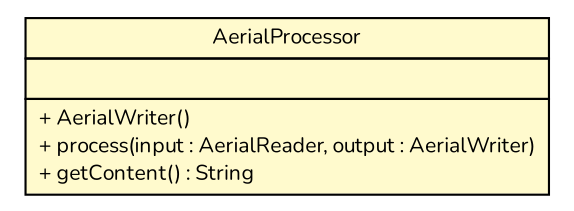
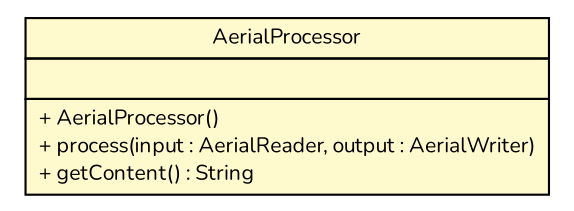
node "AerialProcessor": text "+ AerialWriter()" -> "+ AerialProcessor()"
